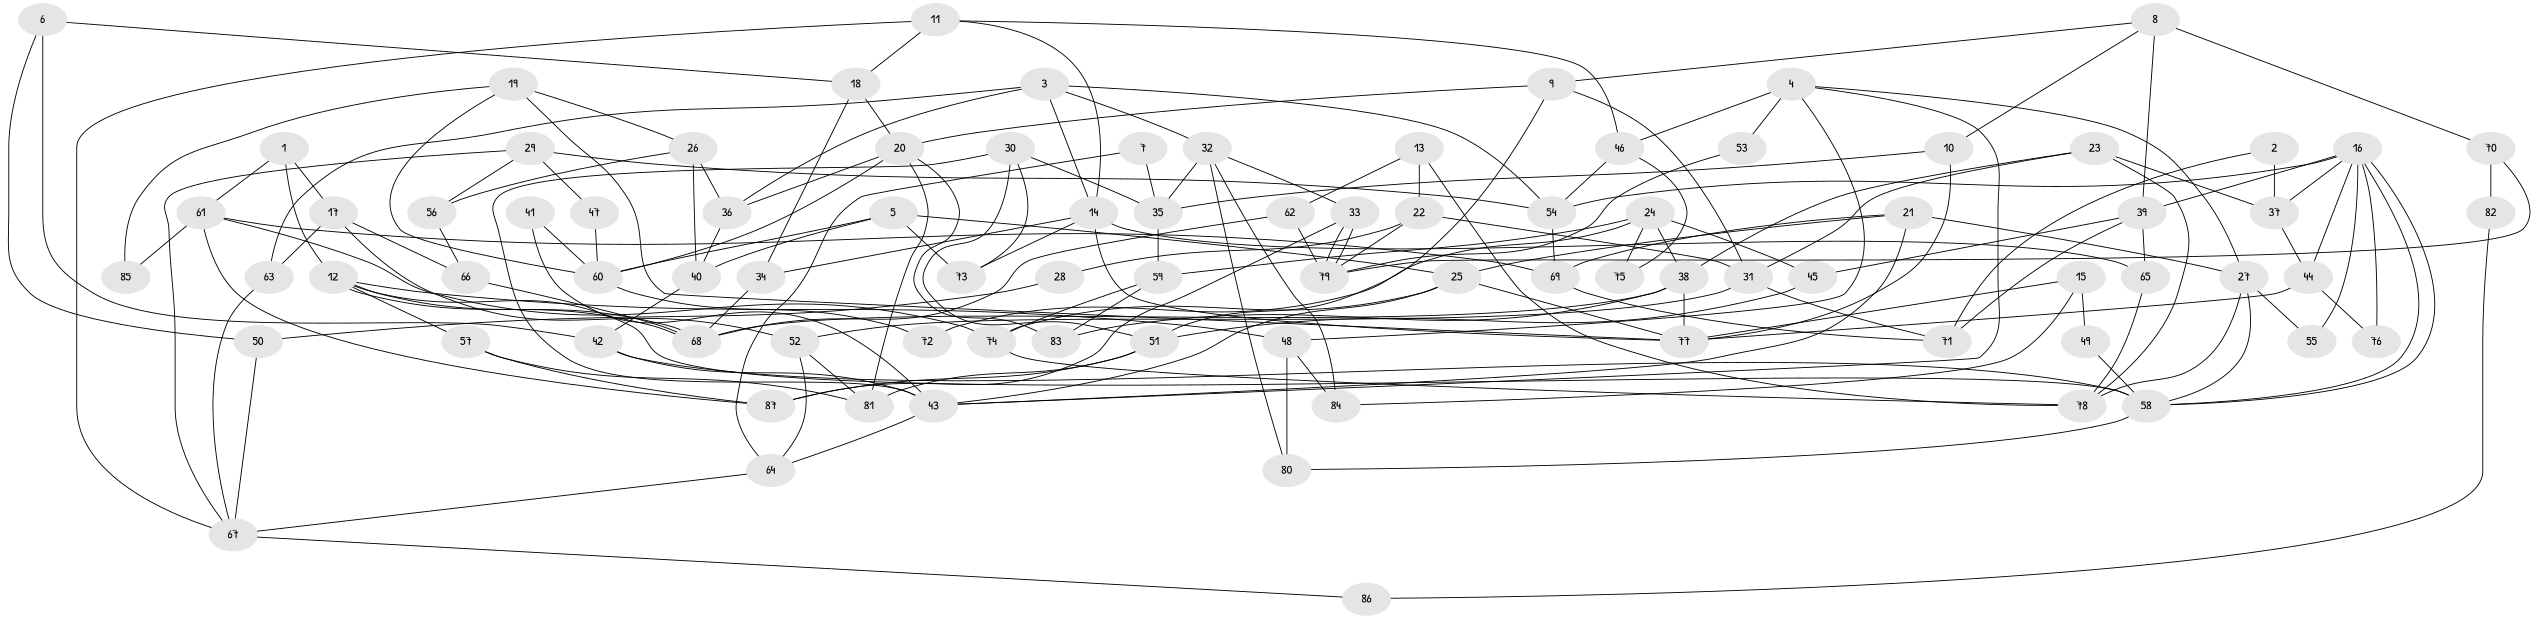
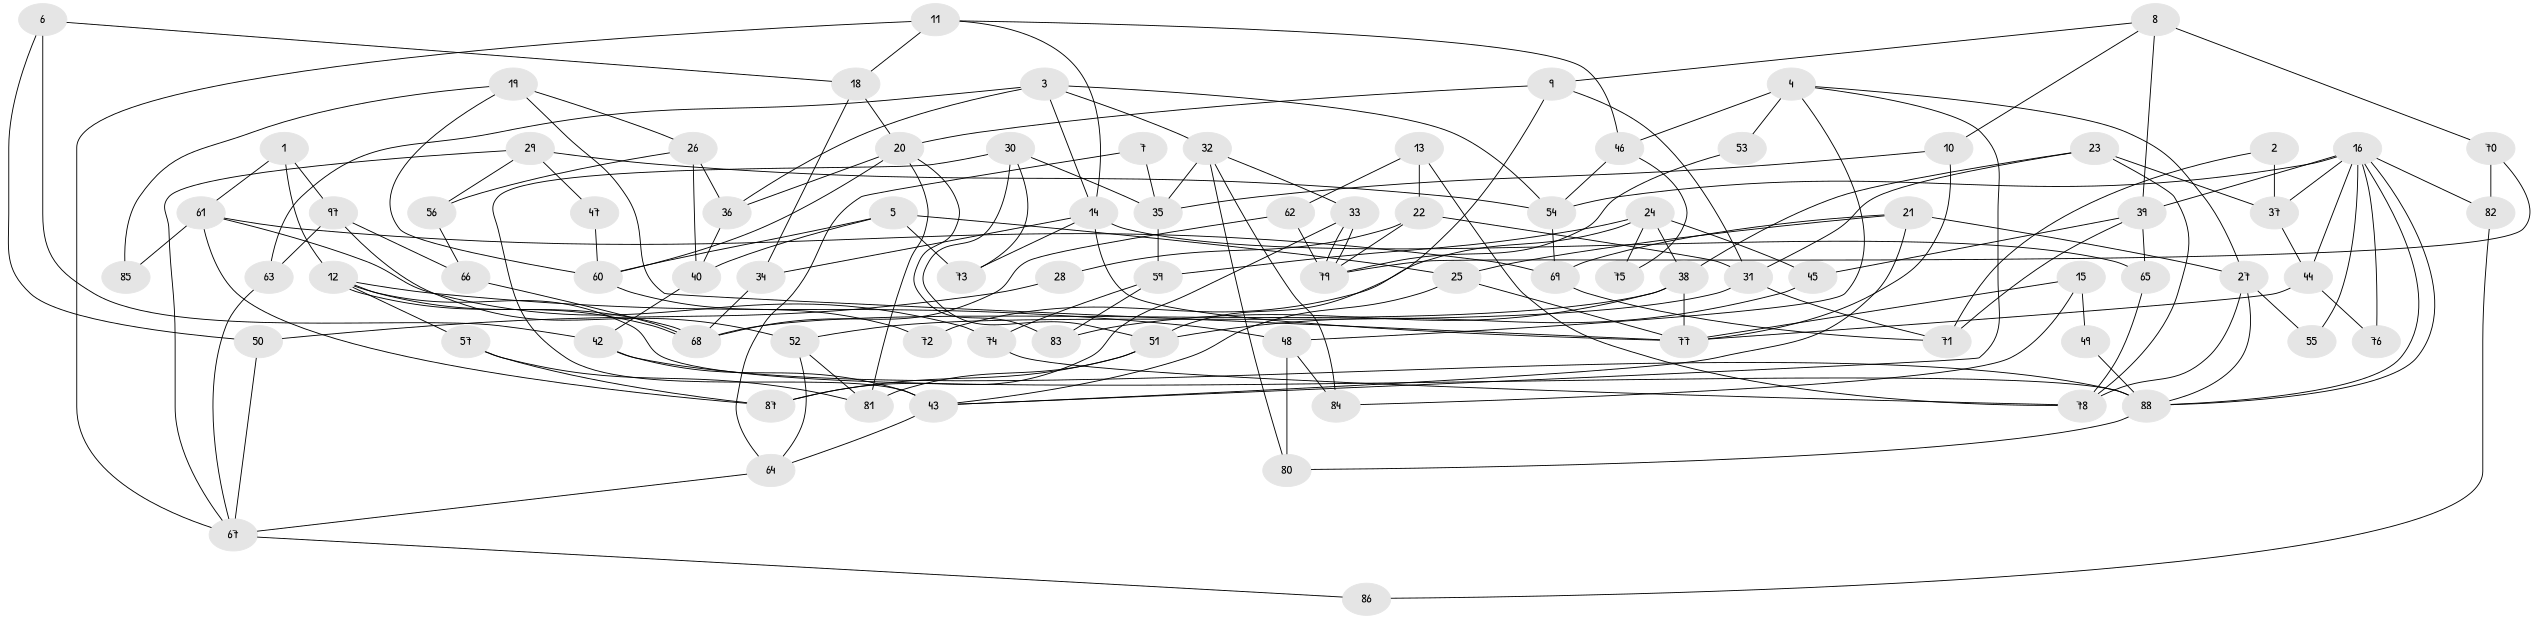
edge "16" -- "82": added
node "17": label "17" -> "97"
node "41": removed
edge "25" -- "74": removed
node "58": label "58" -> "88"
